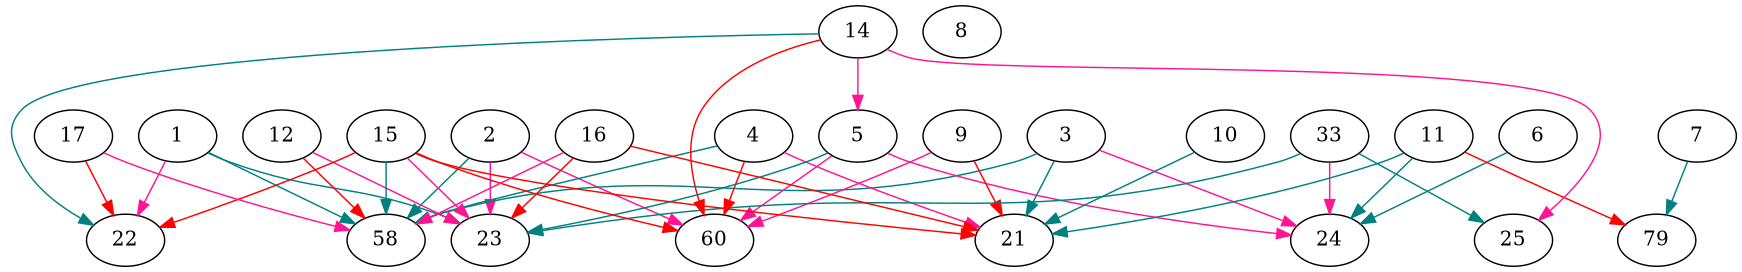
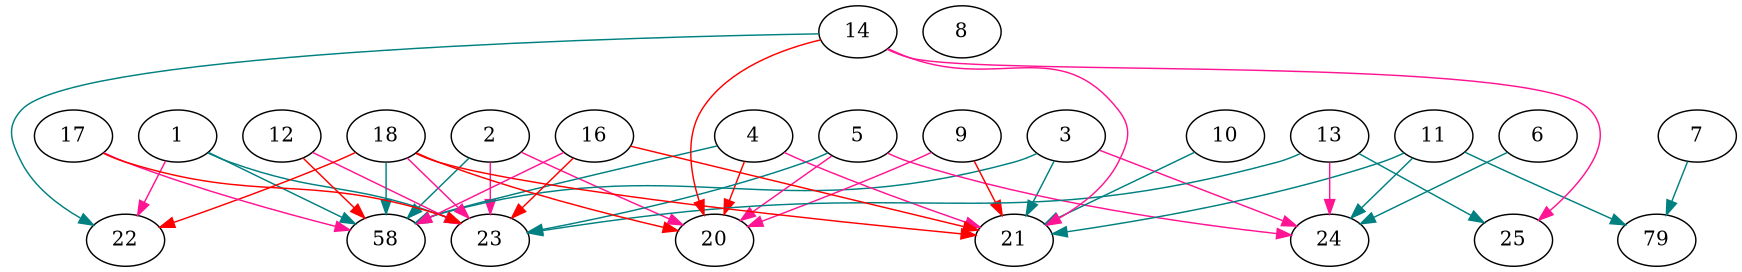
edge "14" -> "5": now "14" -> "21"
node "15": label "15" -> "18"
node "33": label "33" -> "13"
edge "17" -> "22": now "17" -> "23"
edge "11" -> "79": color red -> teal
node "60": label "60" -> "20"
